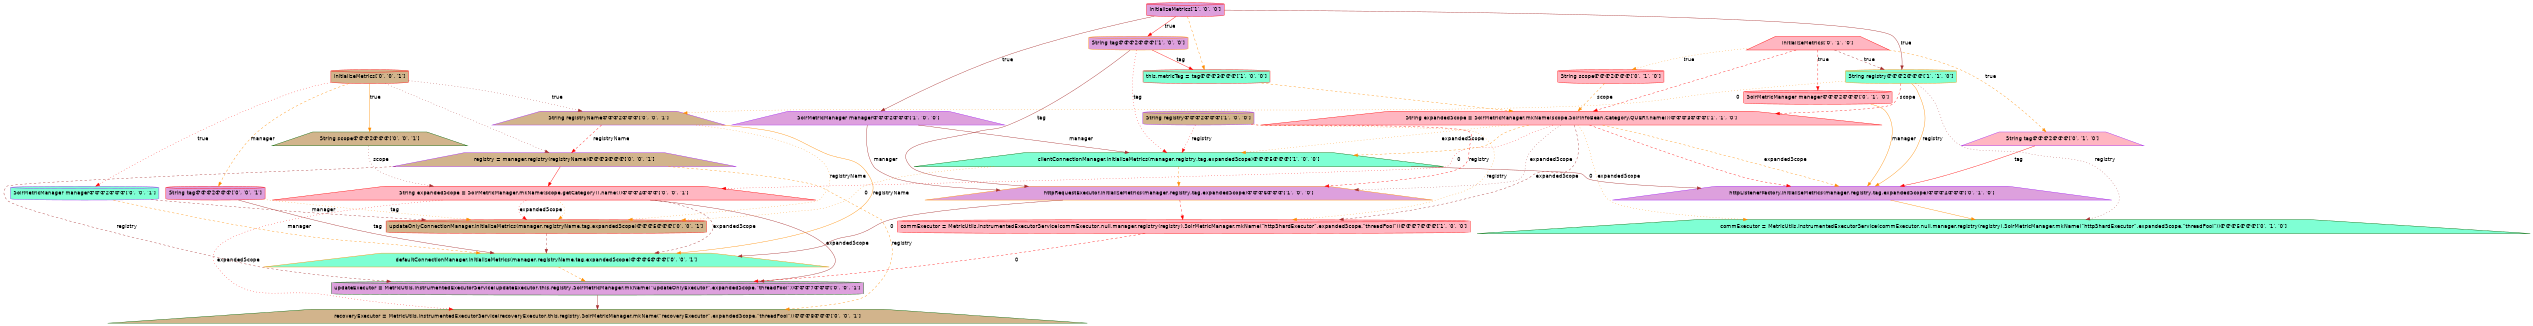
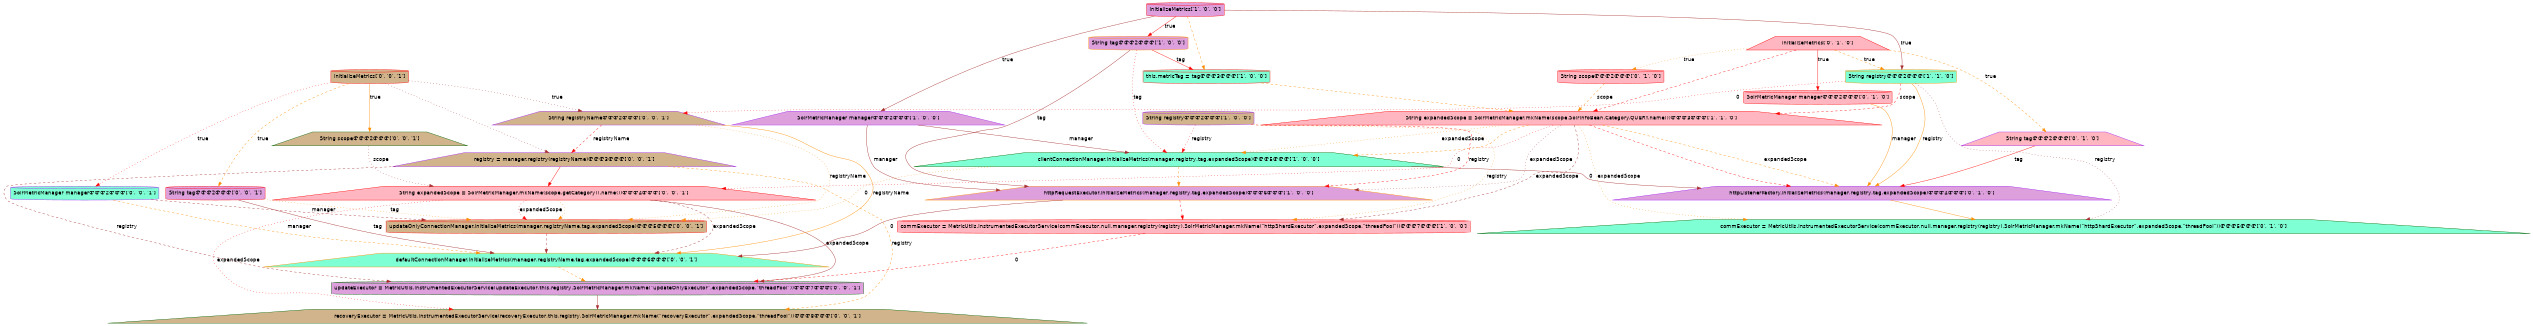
edge "initializeMetrics['0', '1', '0']" -> "String registry@@@2@@@['1', '1', '0']": color brown -> darkorange
edge "initializeMetrics['0', '1', '0']" -> "SolrMetricManager manager@@@2@@@['0', '1', '0']": style dashed -> solid
edge "String registry@@@2@@@['1', '1', '0']" -> "String registryName@@@2@@@['0', '0', '1']": color darkorange -> red
edge "initializeMetrics['0', '0', '1']" -> "String tag@@@2@@@['0', '0', '1']": label "manager" -> "true"
